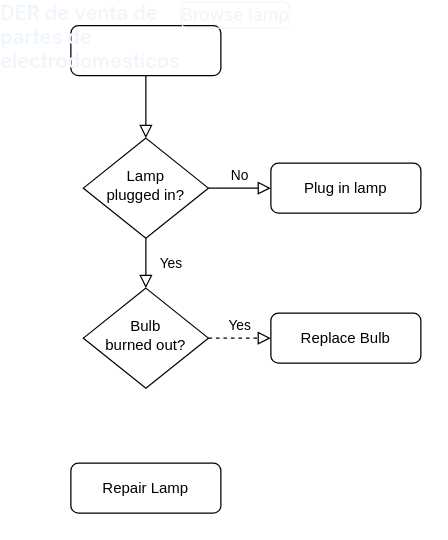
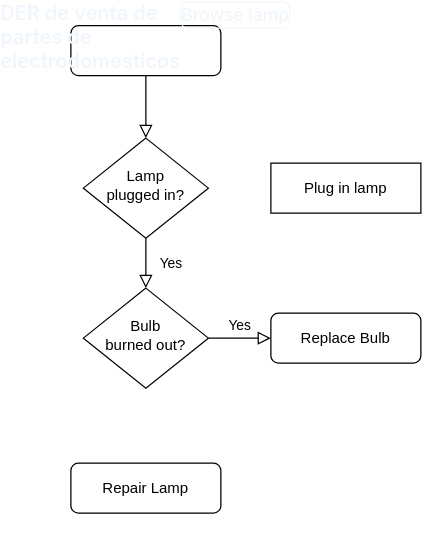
edge "Lamp plugged in?" -> "Plug in lamp": removed, label "No"
node "Plug in lamp": shape rounded rectangle -> rectangle
edge "Bulb burned out?" -> "Replace Bulb": style dashed -> solid
